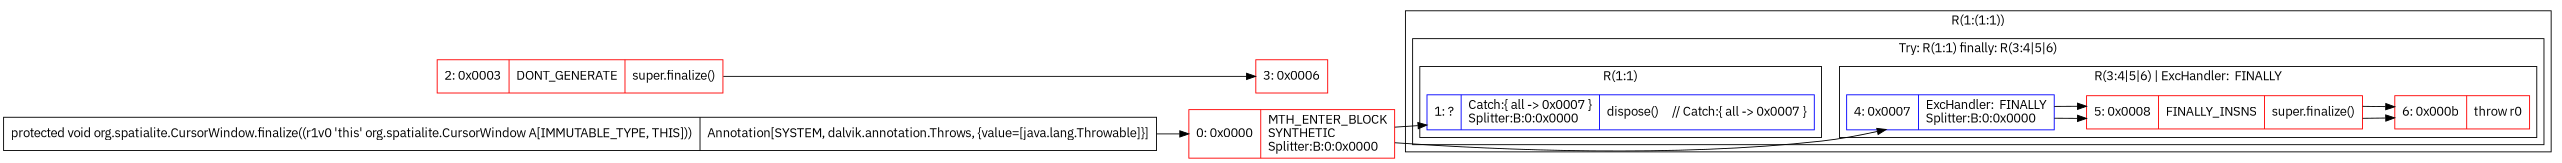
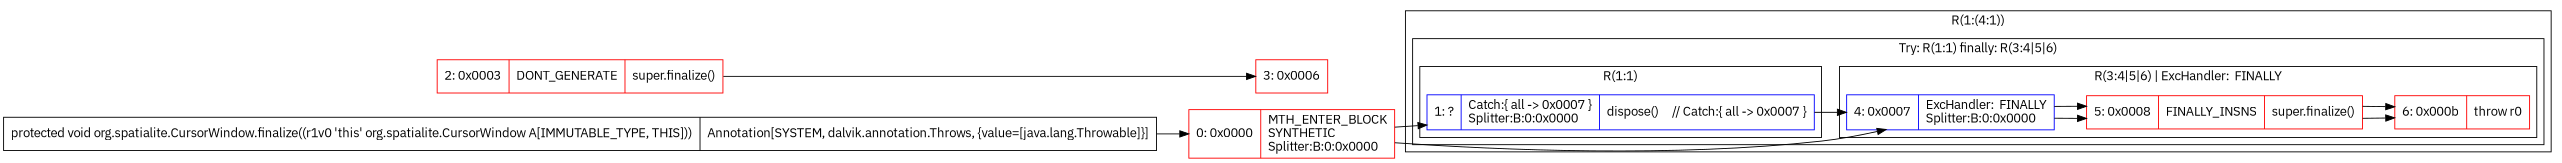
cluster "R(1:(1:1))": label "R(1:(1:1))" -> "R(1:(4:1))"
edge "1: ?" -> "4: 0x0007": added
